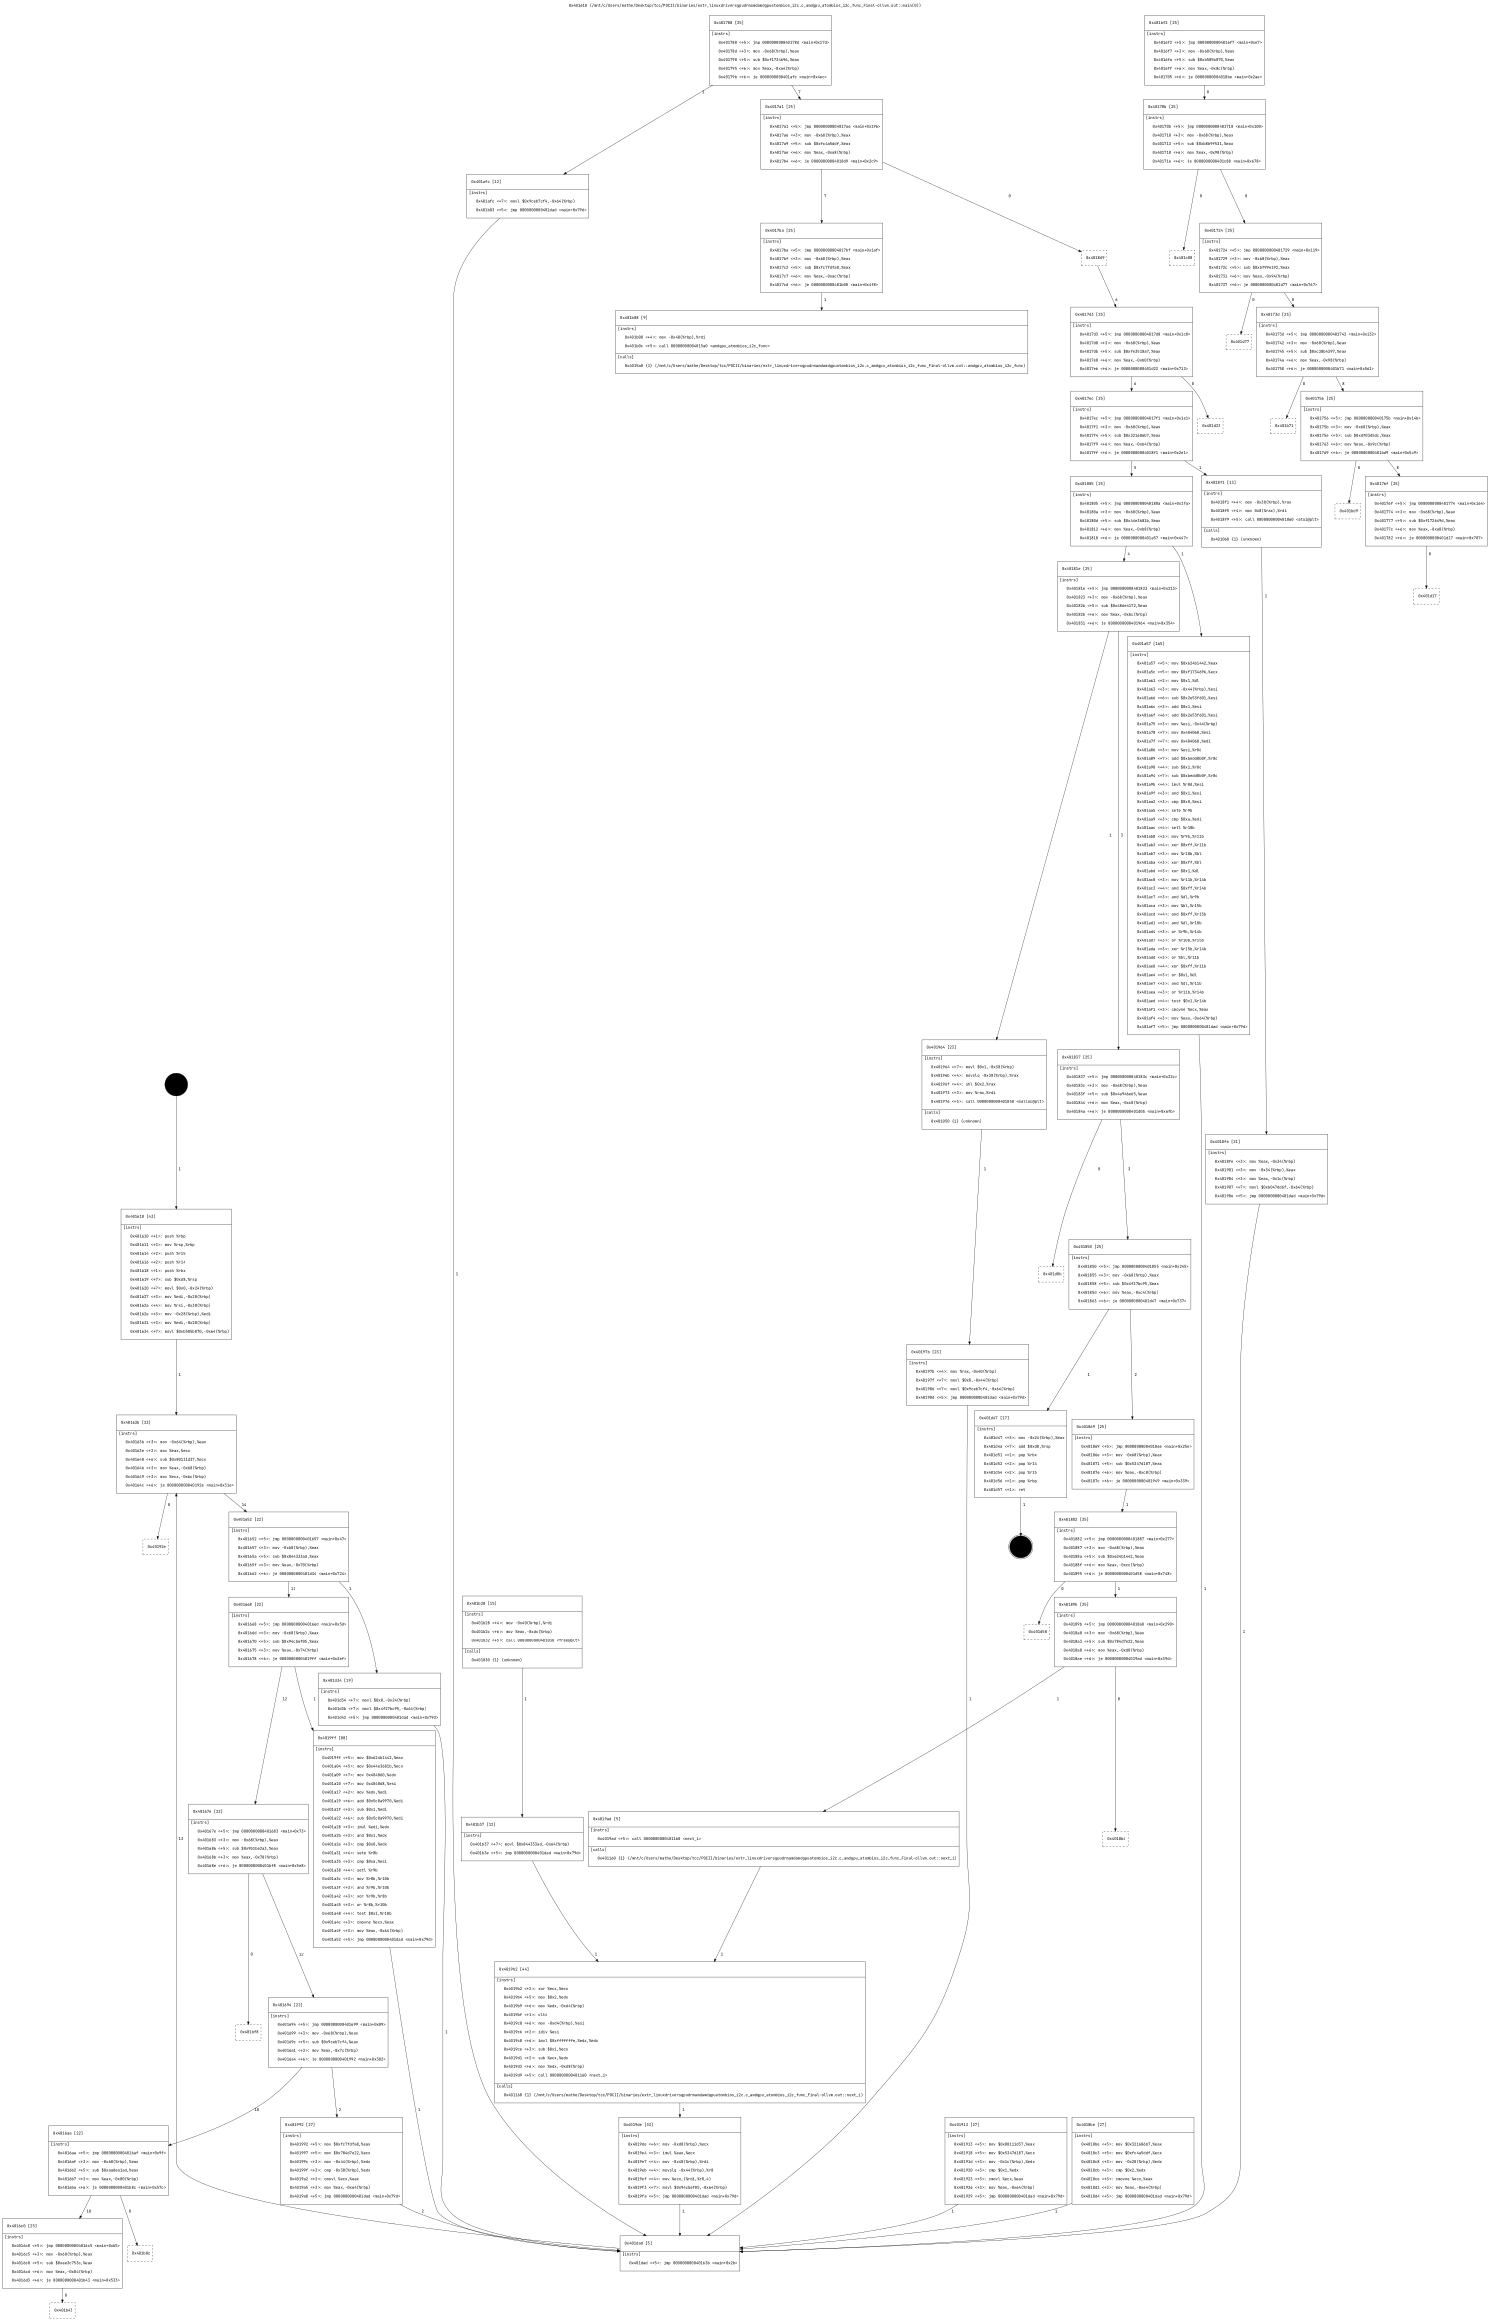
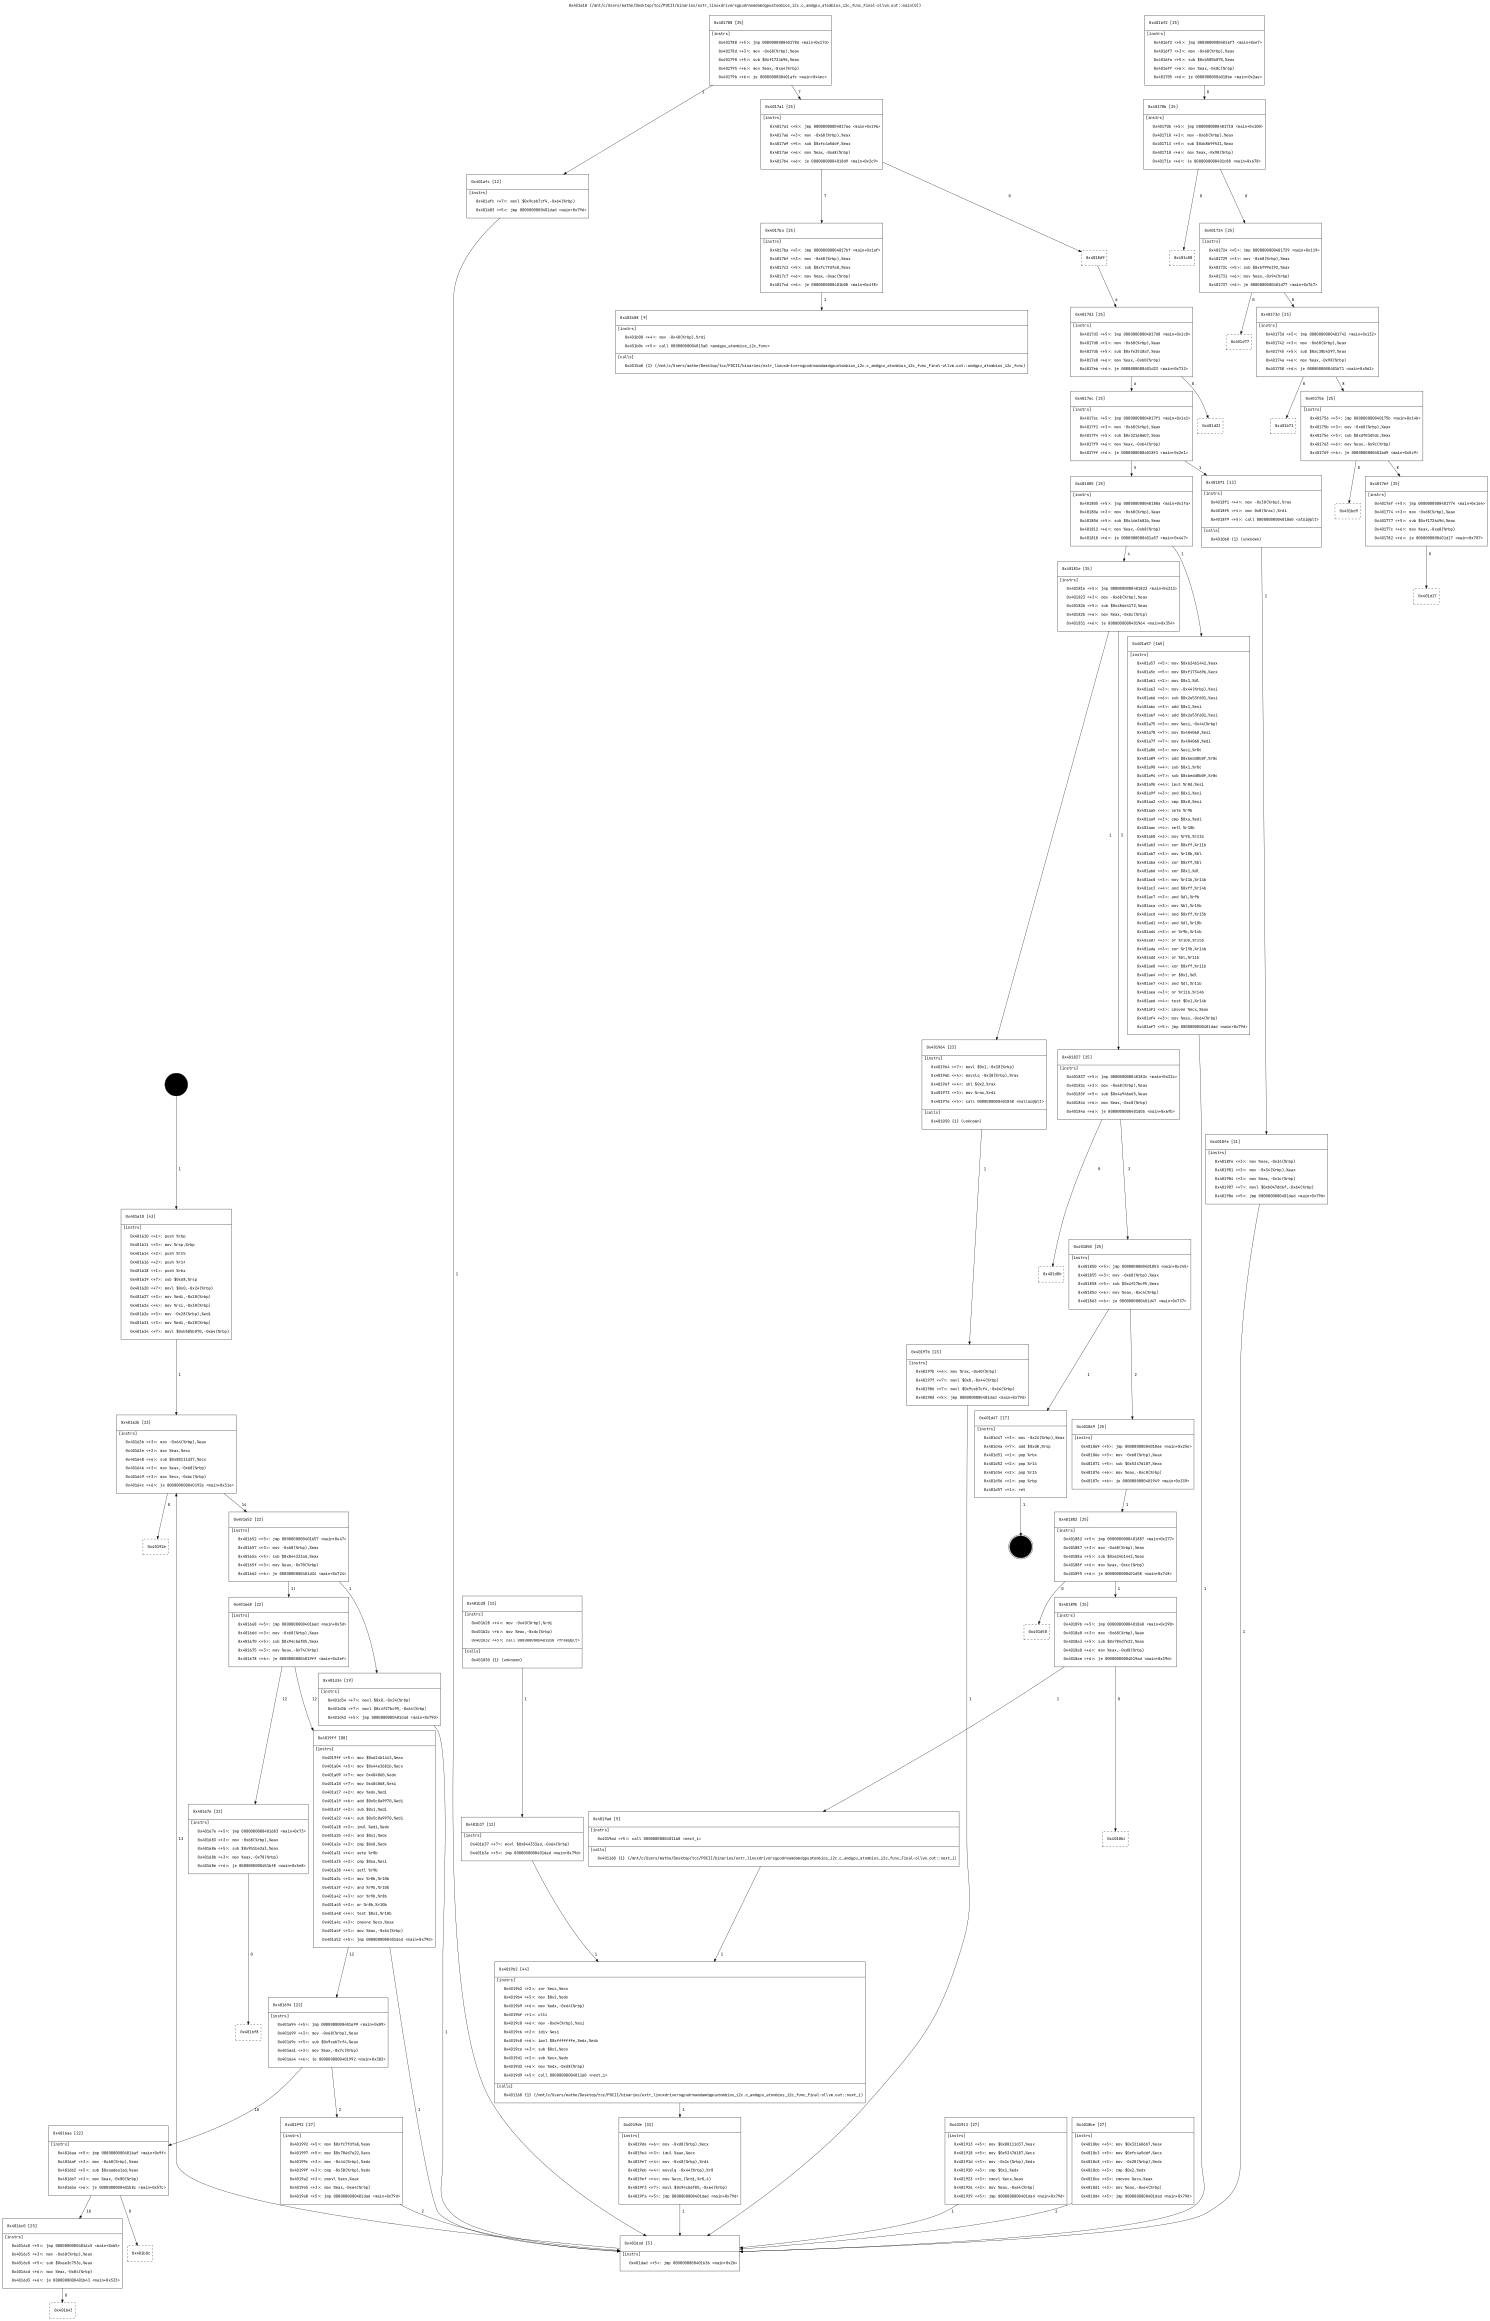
edge "0x401668 [22]" -> "0x4019ff [88]": label " 1" -> " 12"
edge "0x40167e [22]" -> "0x401694 [22]": now "0x4019ff [88]" -> "0x401694 [22]"
